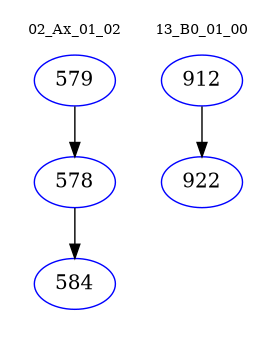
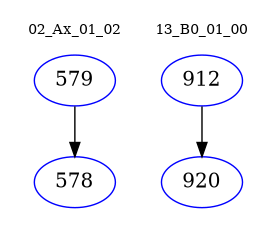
node "922": label "922" -> "920"
node "584": removed
